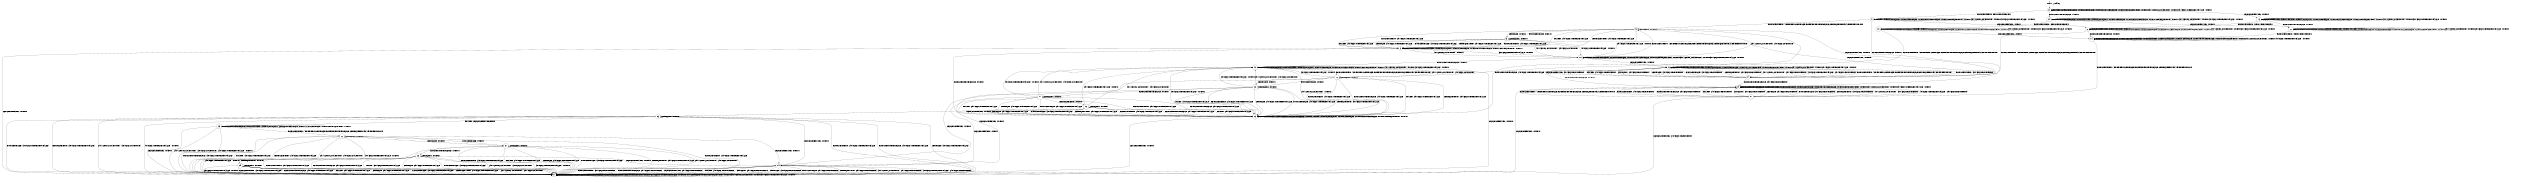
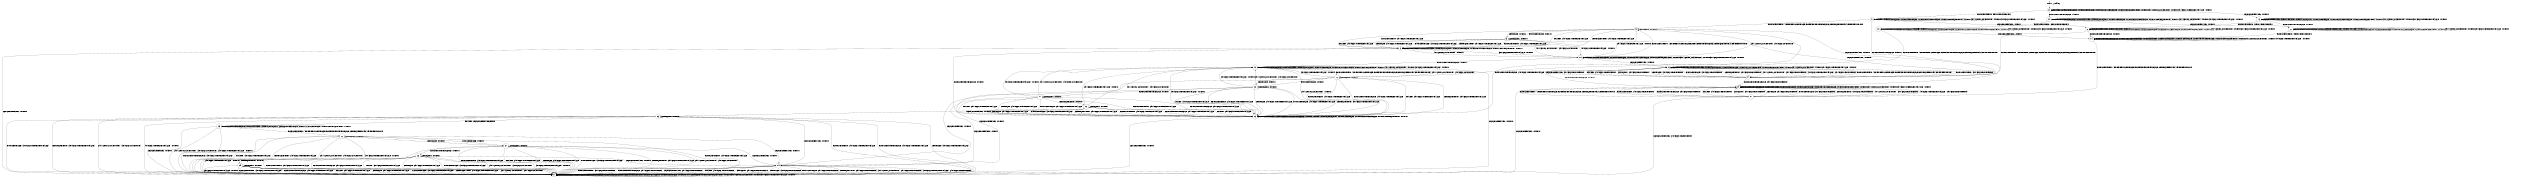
edge "s27" -> "s19": added, label "CHANGE_CIPHER_SPEC / TIMEOUT"
